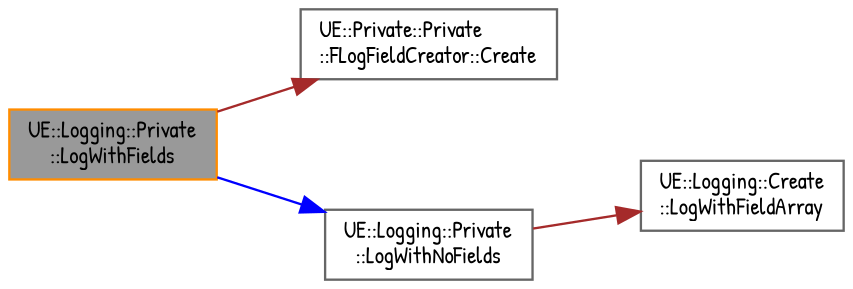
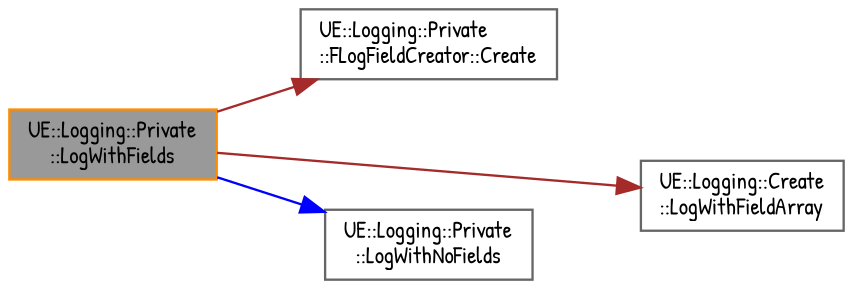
node "UE::Private::Private ::FLogFieldCreator::Create": label "UE::Private::Private ::FLogFieldCreator::Create" -> "UE::Logging::Private ::FLogFieldCreator::Create"
edge "UE::Logging::Private ::LogWithNoFields" -> "UE::Logging::Create ::LogWithFieldArray": now "UE::Logging::Private ::LogWithFields" -> "UE::Logging::Create ::LogWithFieldArray"
